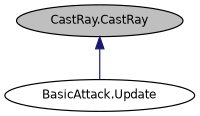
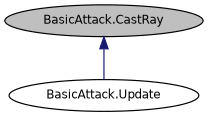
node "CastRay.CastRay": label "CastRay.CastRay" -> "BasicAttack.CastRay"
